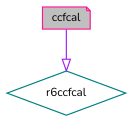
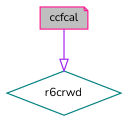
node "r6ccfcal": label "r6ccfcal" -> "r6crwd"
